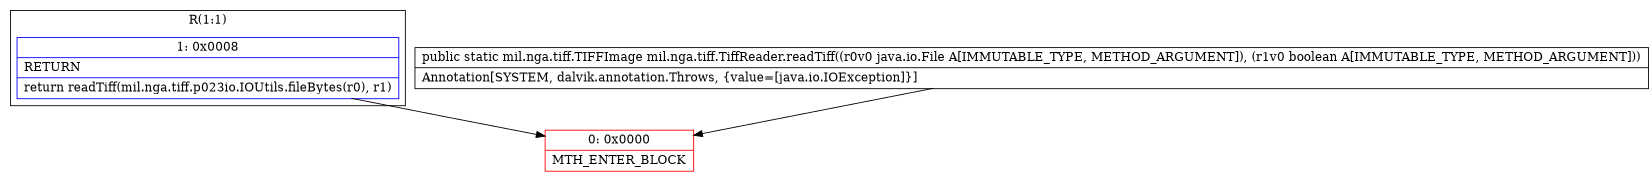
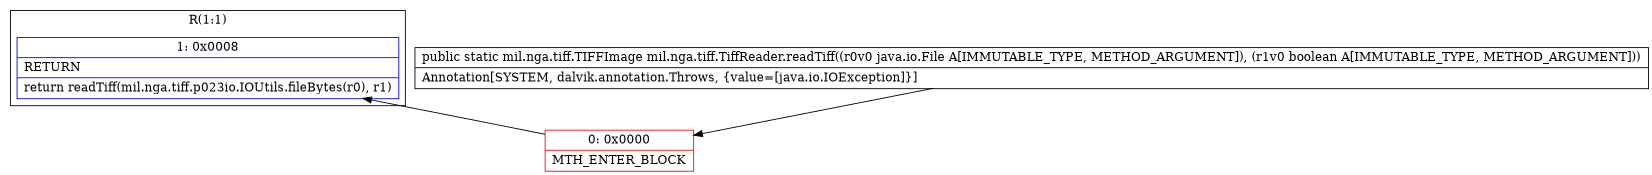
edge "1: 0x0008" -> "0: 0x0000": reversed
